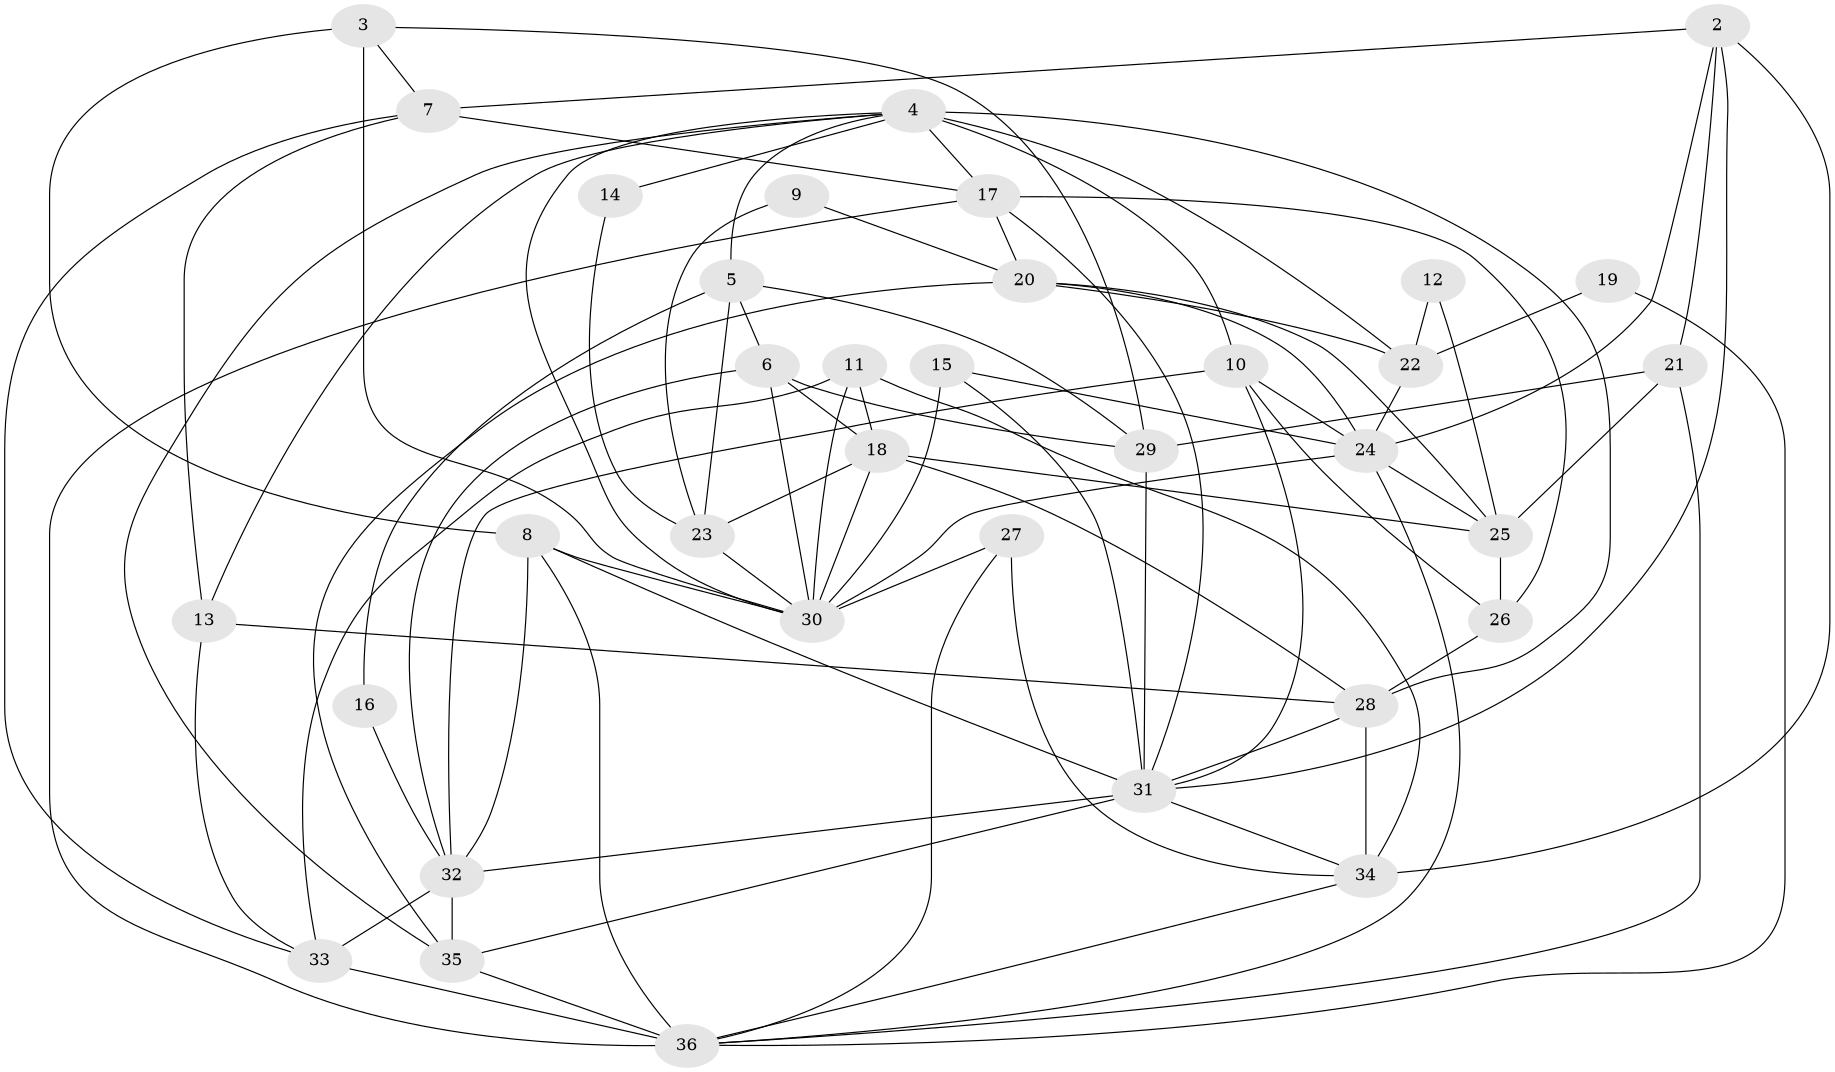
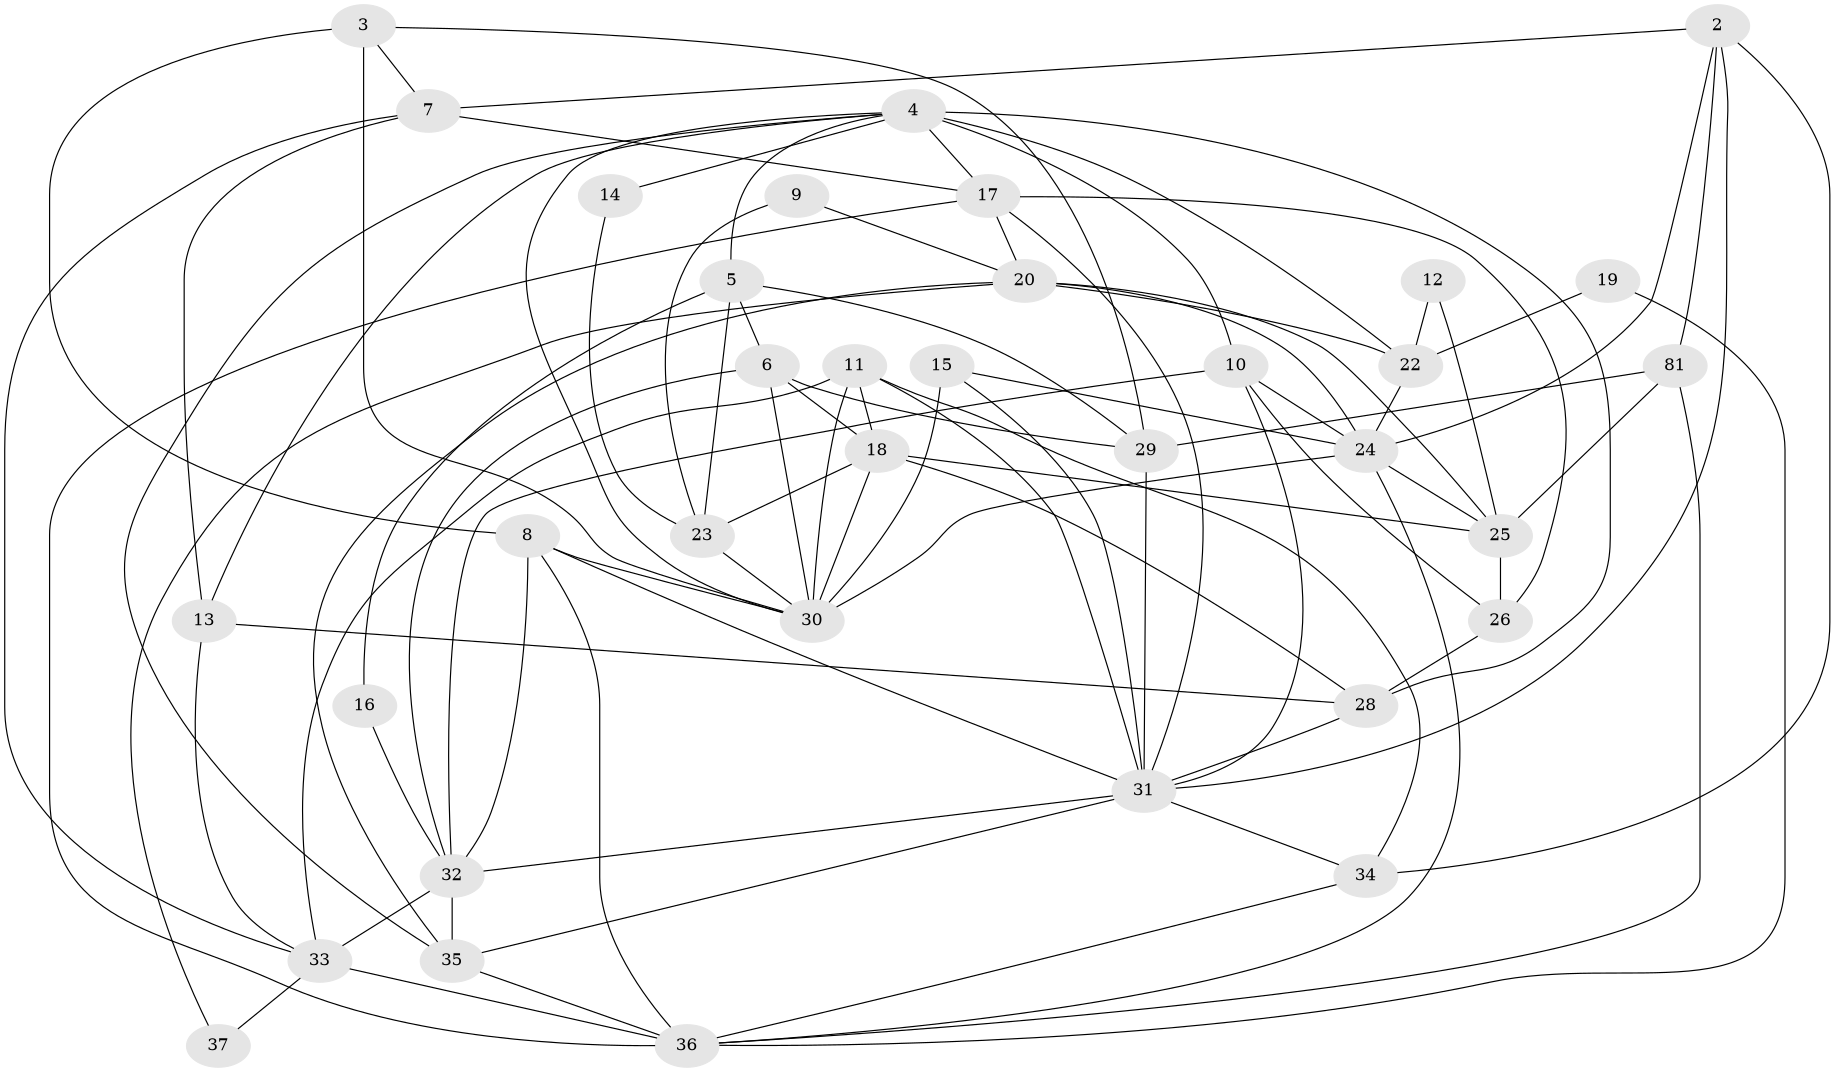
node "21": label "21" -> "81"
edge "11" -- "31": added
node "27": removed
edge "28" -- "34": removed
node "37": added
